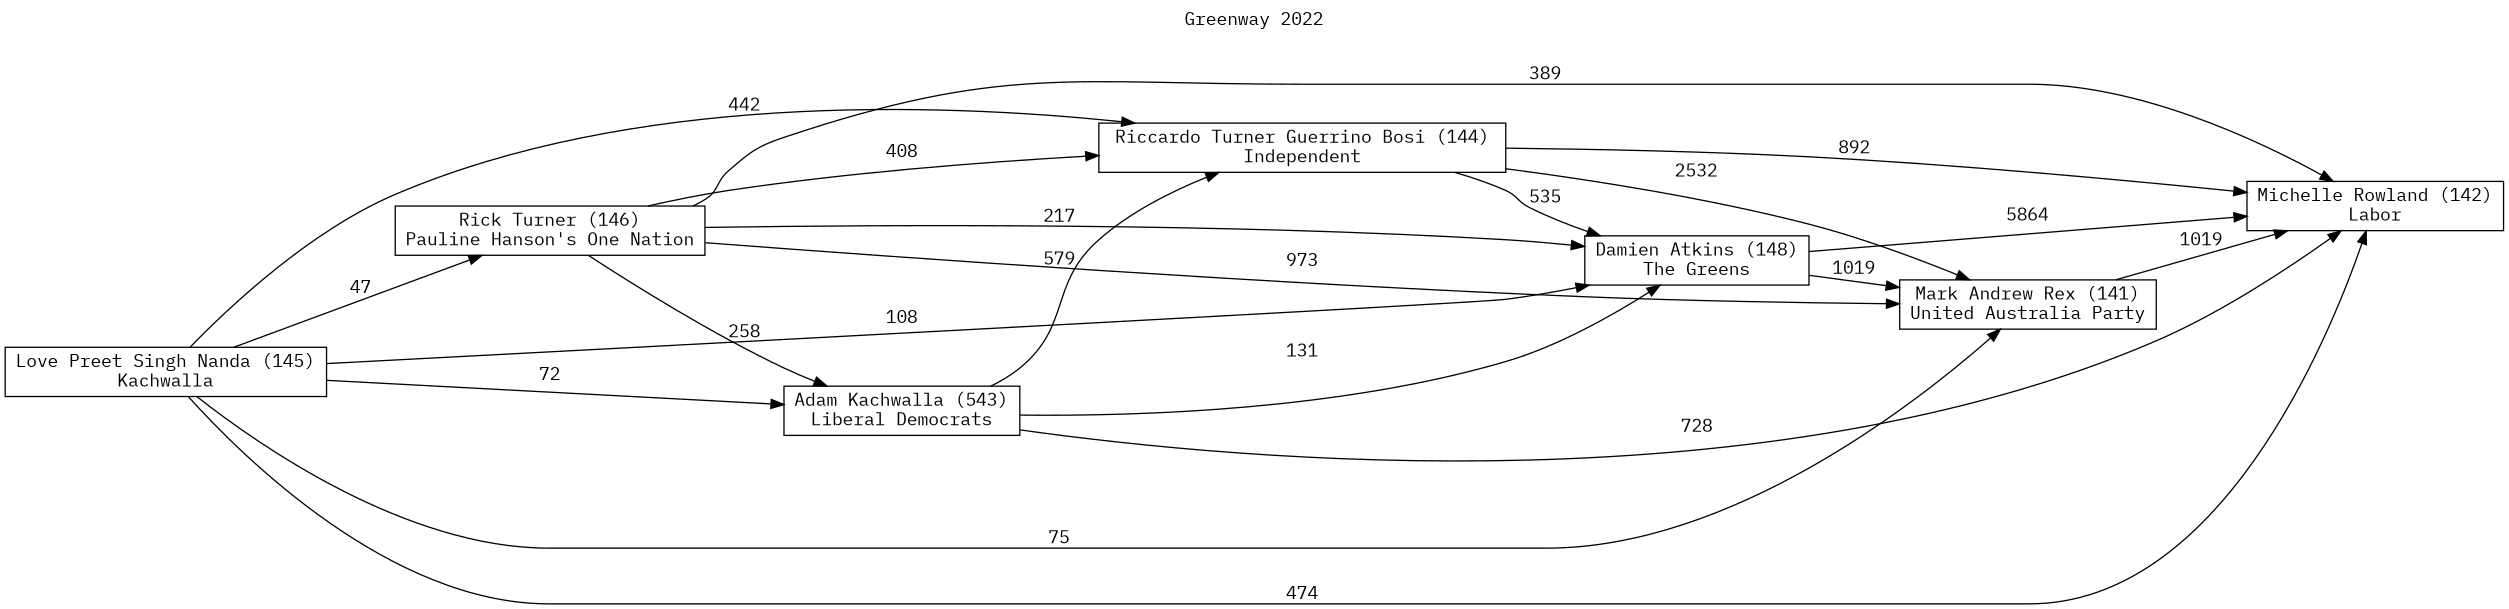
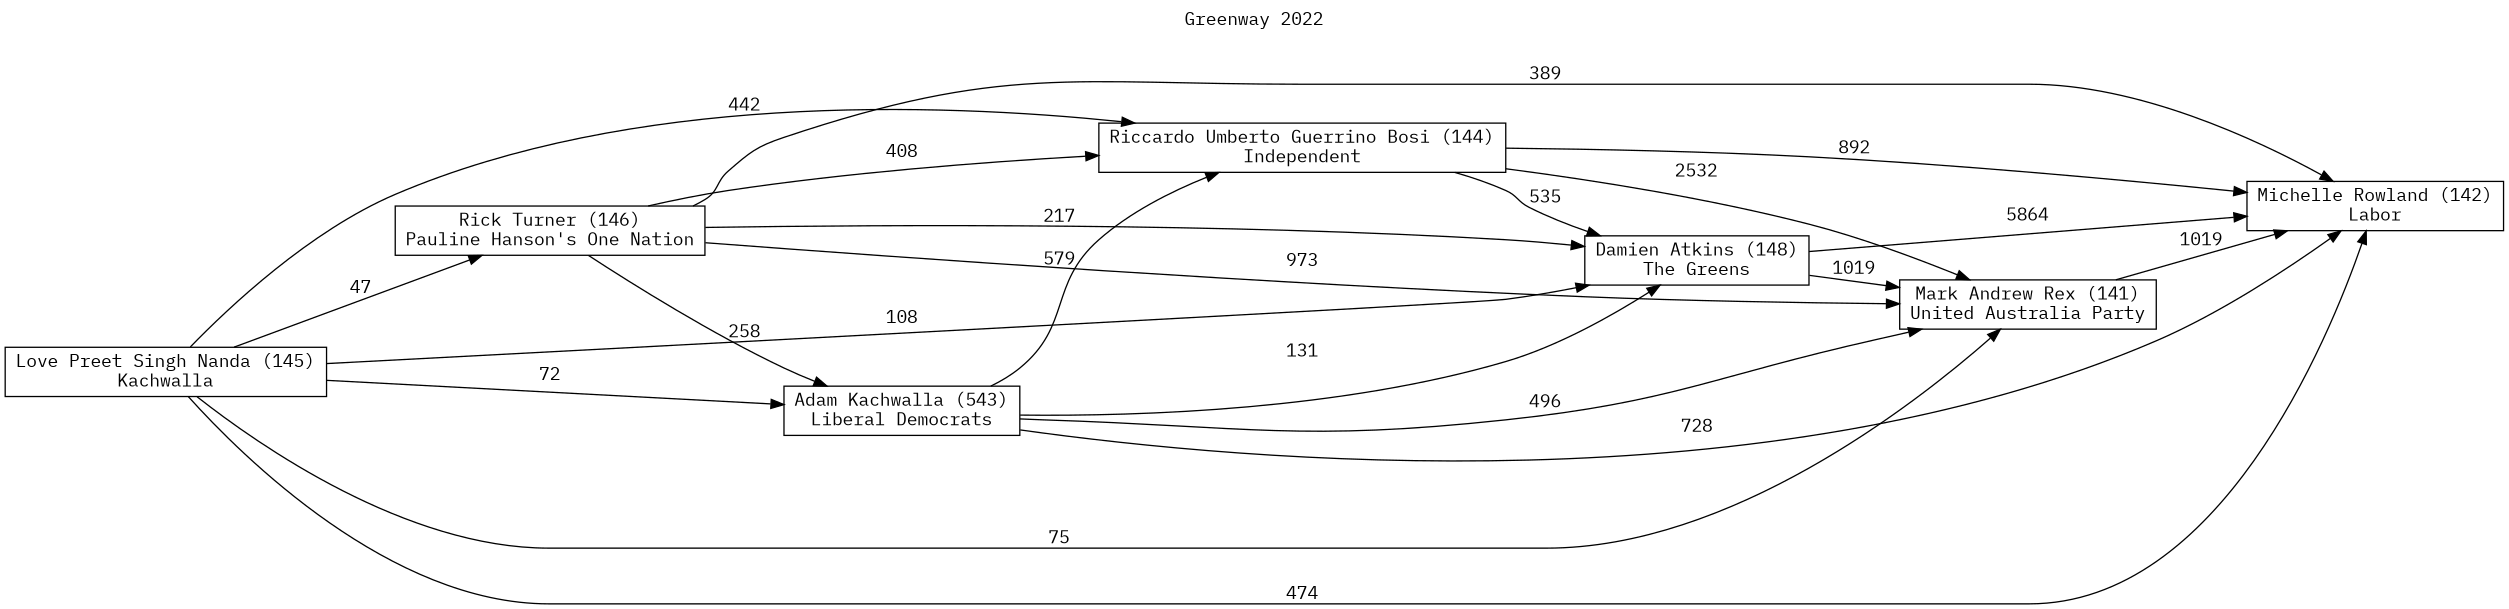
node "Riccardo Turner Guerrino Bosi (144) Independent": label "Riccardo Turner Guerrino Bosi (144) Independent" -> "Riccardo Umberto Guerrino Bosi (144) Independent"
edge "Adam Kachwalla (543) Liberal Democrats" -> "Mark Andrew Rex (141) United Australia Party": added, label "496"
